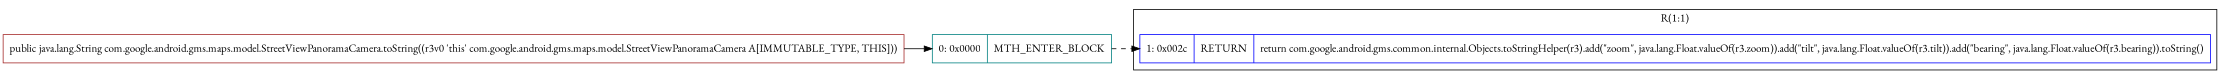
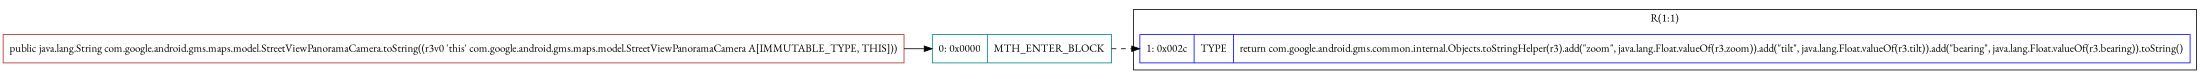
node "1: 0x002c": text "RETURN" -> "TYPE"
